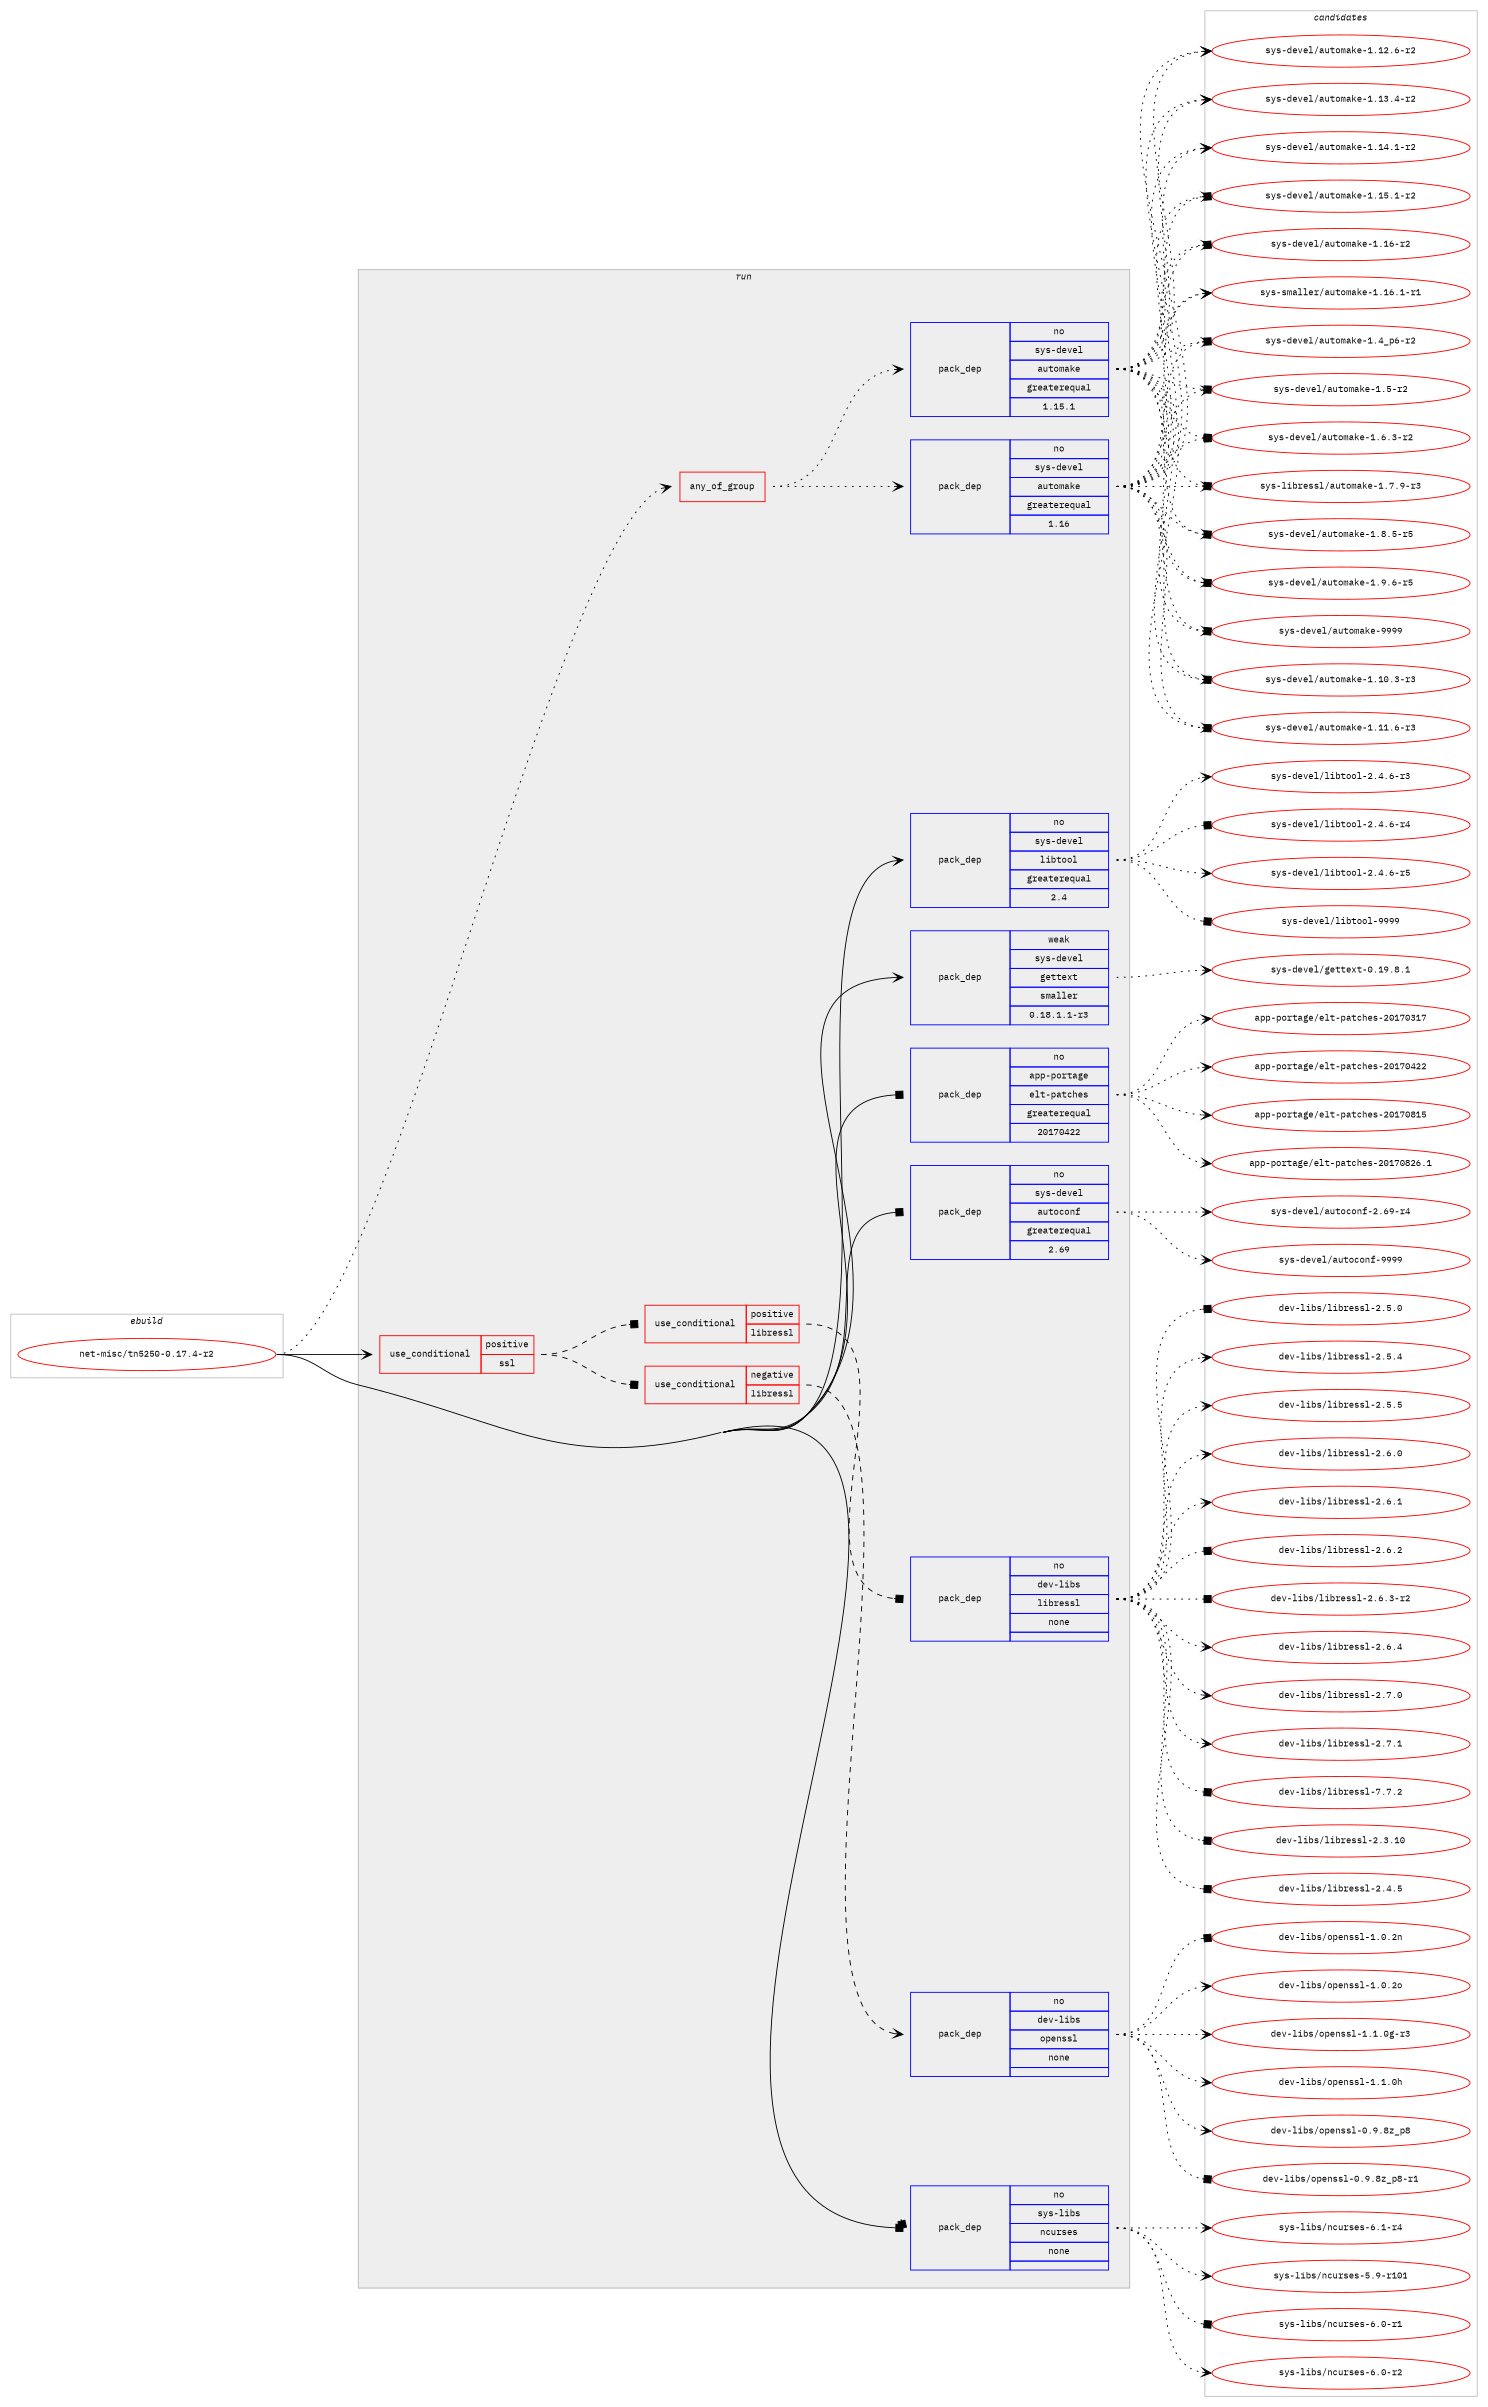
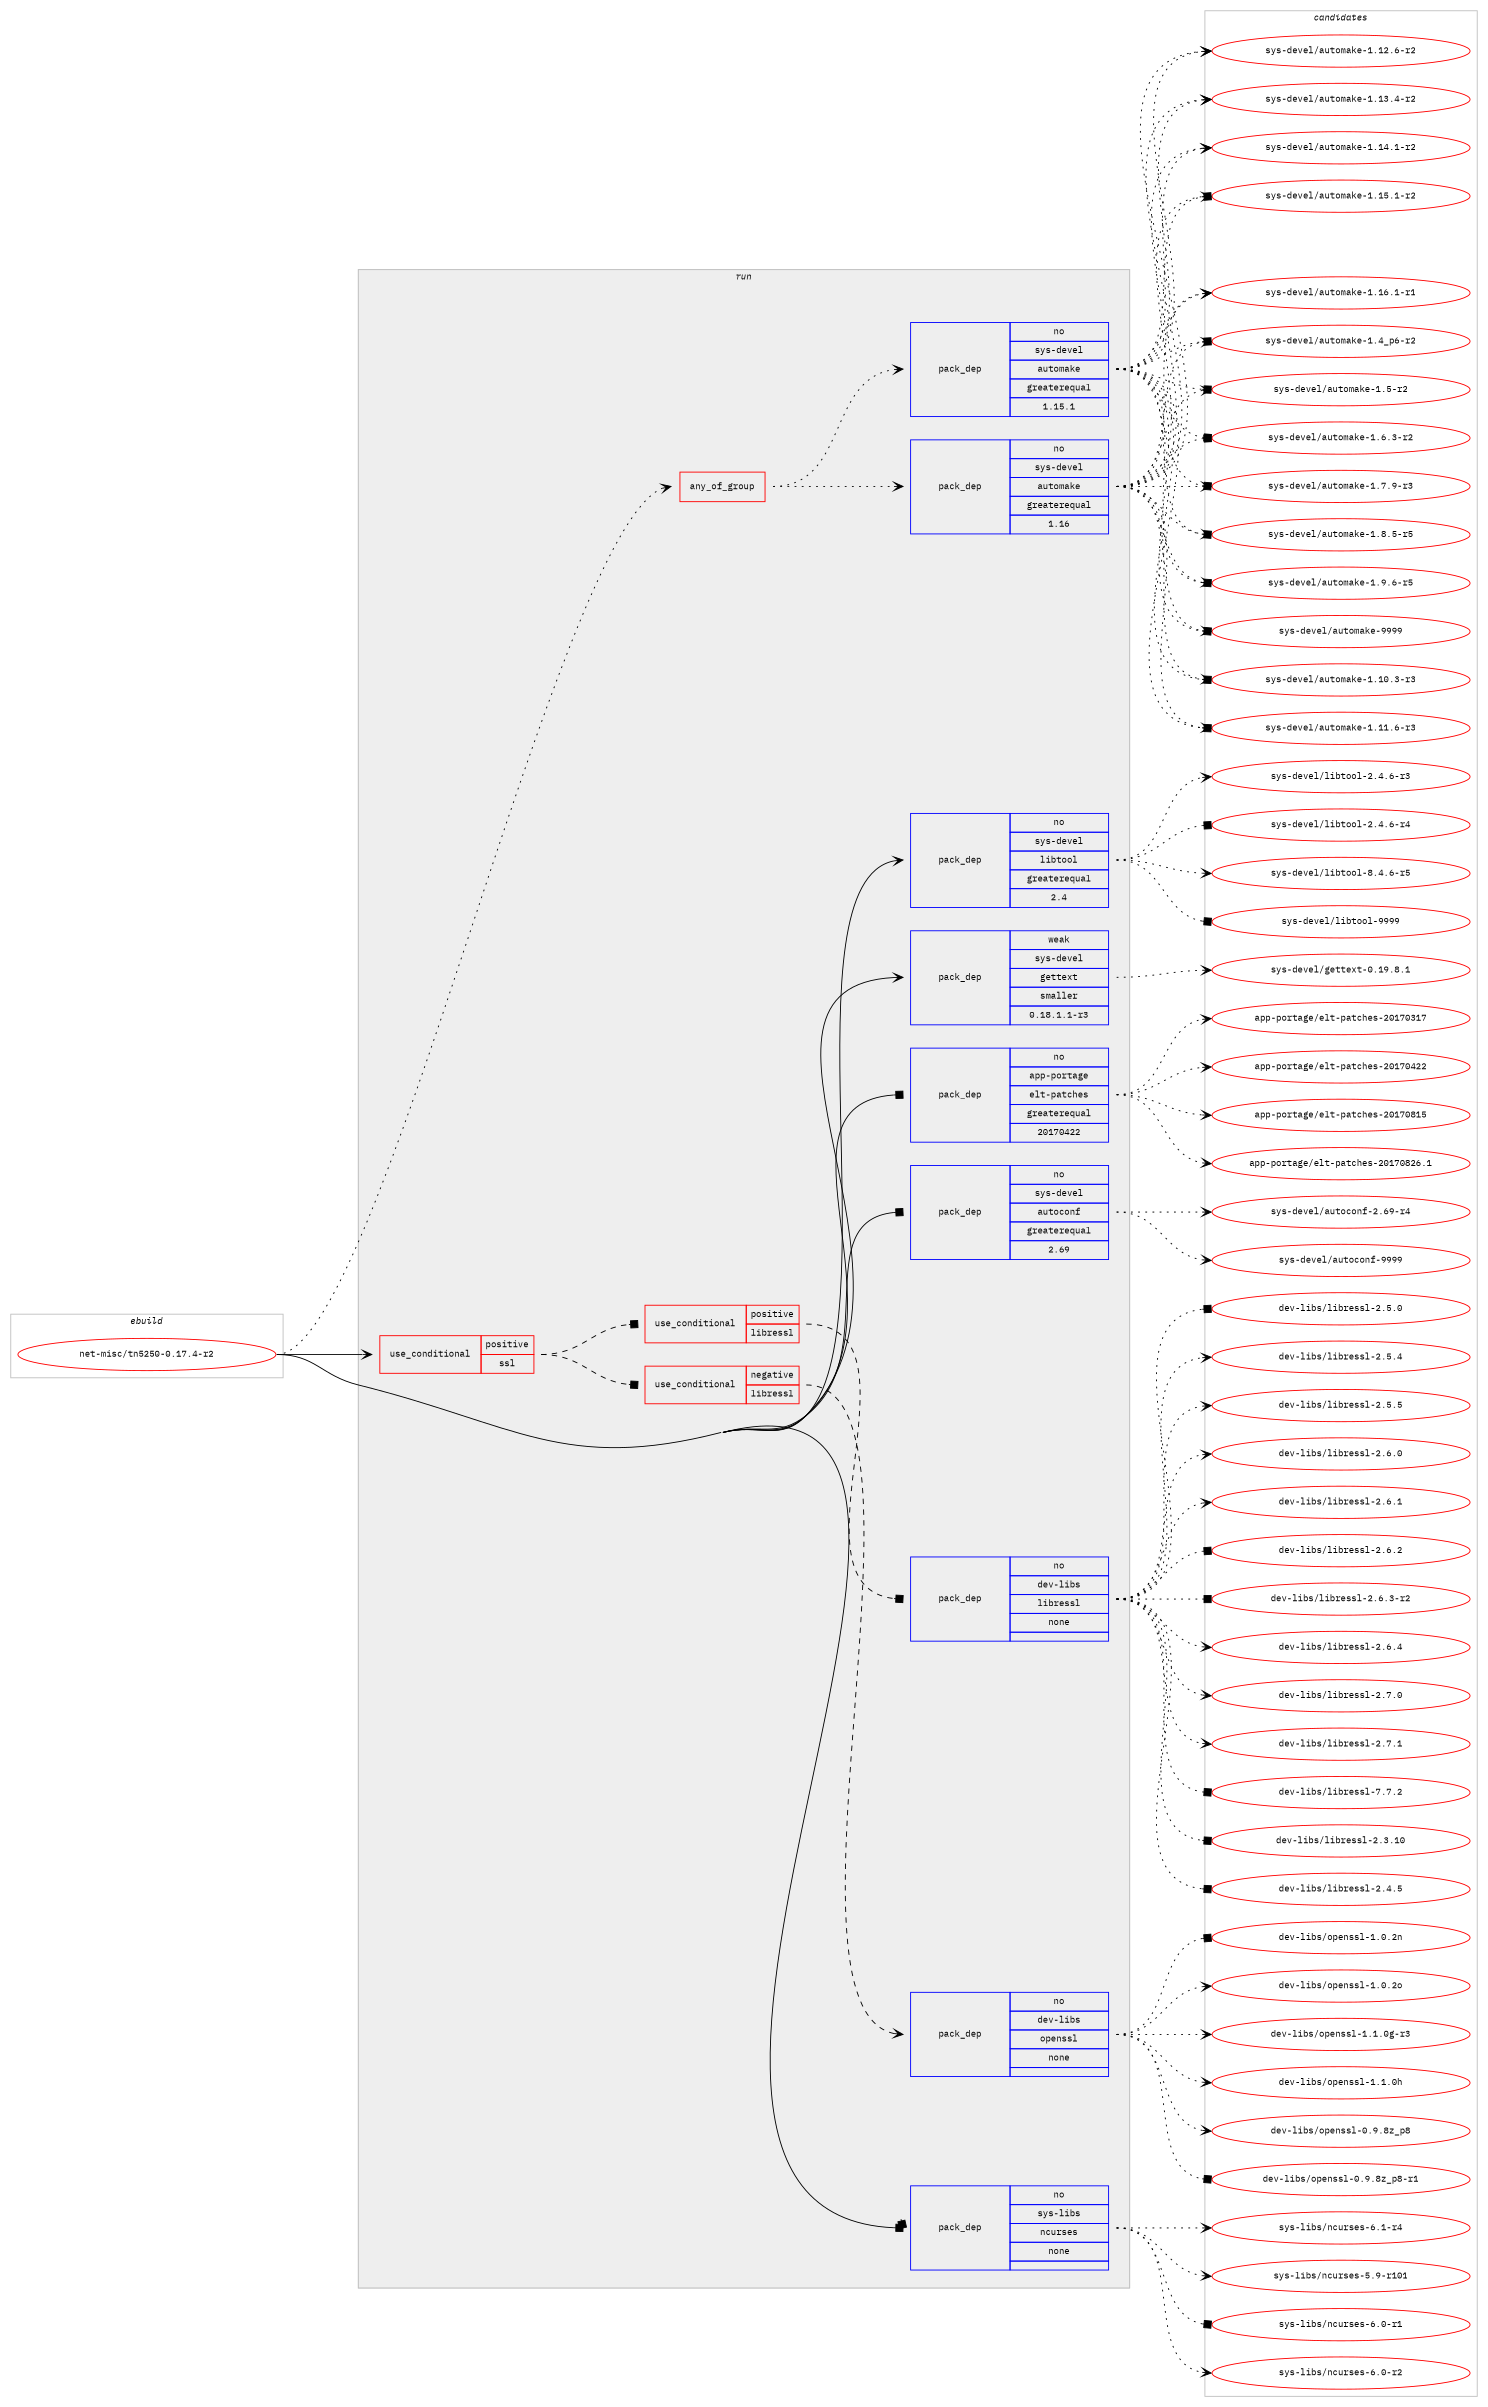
node "sys-devel/automake-1.16-r2": removed
node "sys-smaller/automake-1.16.1-r1": label "sys-smaller/automake-1.16.1-r1" -> "sys-devel/automake-1.16.1-r1"
node "sys-libressl/automake-1.7.9-r3": label "sys-libressl/automake-1.7.9-r3" -> "sys-devel/automake-1.7.9-r3"
node "sys-devel/libtool-2.4.6-r5": label "sys-devel/libtool-2.4.6-r5" -> "sys-devel/libtool-8.4.6-r5"
